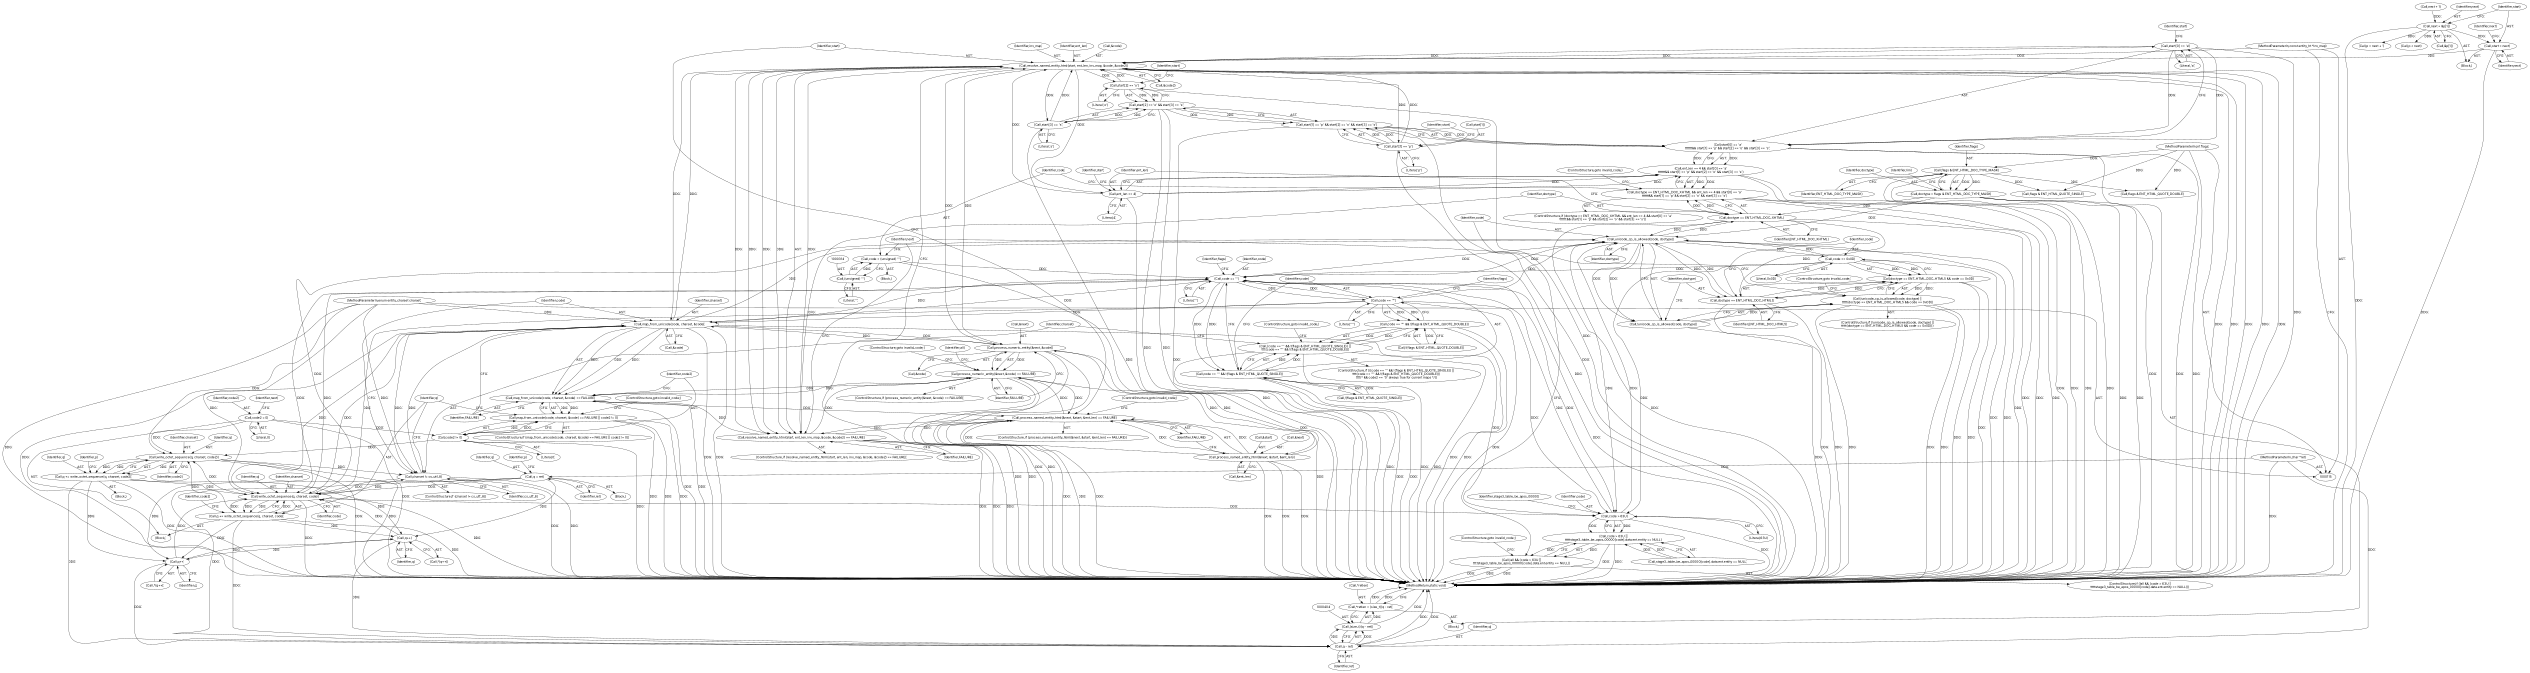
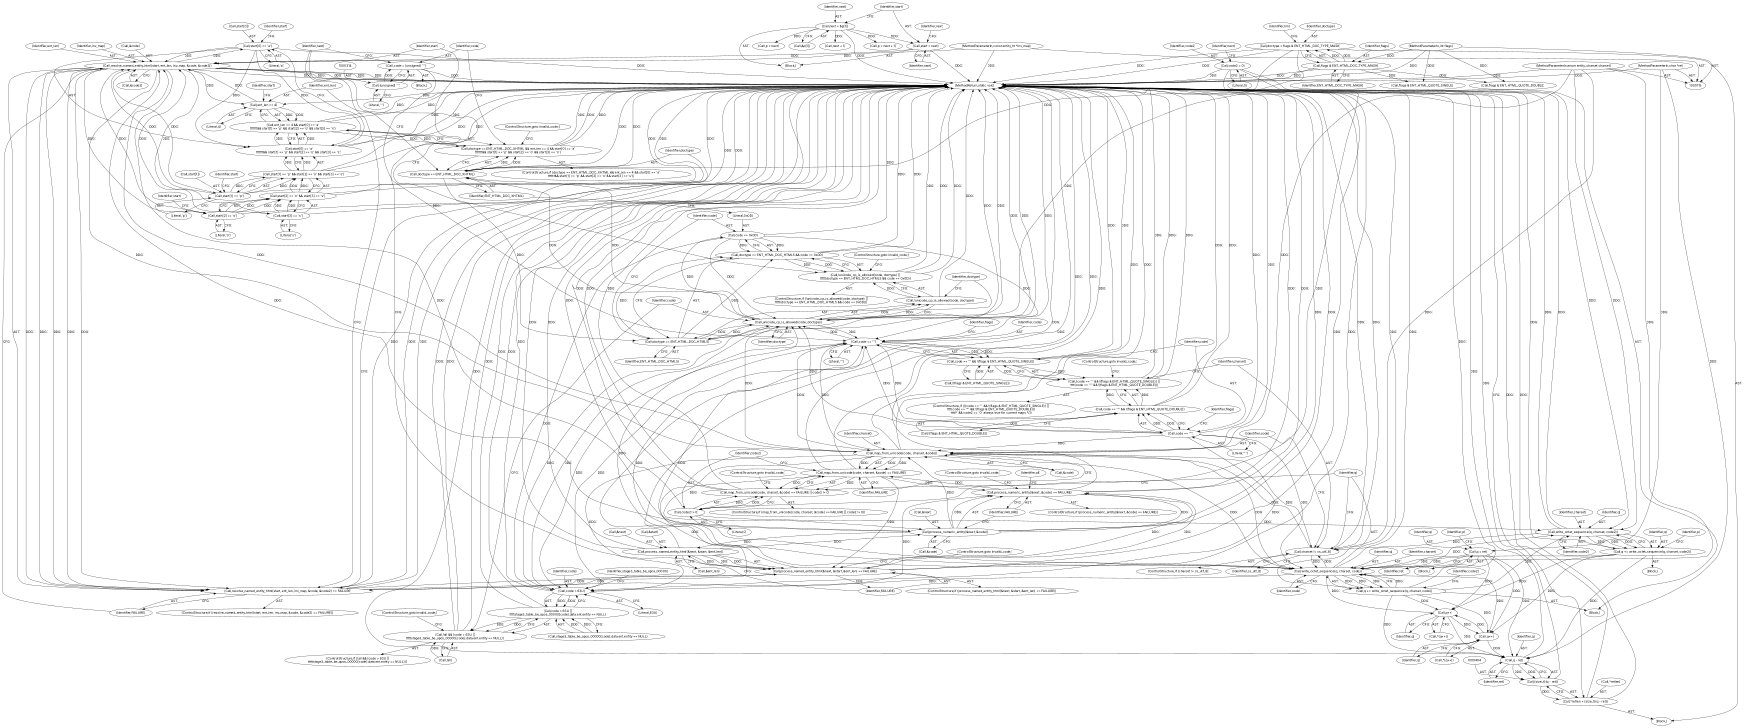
edge "(Call,next + 1)" -> "(Call,next = &p[1])": reversed
node "(Call,start[0])": added
edge "(Call,code == 0x0D)" -> "(Literal,0x0D)": now "(Identifier,ENT_HTML_DOC_XHTML)" -> "(Literal,0x0D)"
edge "(MethodParameterIn,const entity_ht *inv_map)" -> "(MethodReturn,static void)": label "CFG: " -> "DDG: "
edge "(Call,ent_len == 4)" -> "(MethodReturn,static void)": reversed
edge "(Identifier,cs_utf_8)" -> "(Call,charset != cs_utf_8)": label "AST: " -> "CFG: "
node "(Call,!all)": added
